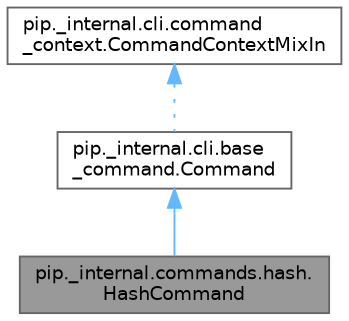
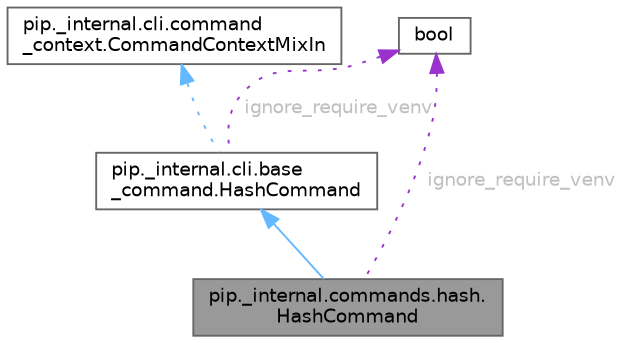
node "bool": added
node "pip._internal.cli.base _command.Command": label "pip._internal.cli.base _command.Command" -> "pip._internal.cli.base _command.HashCommand"
